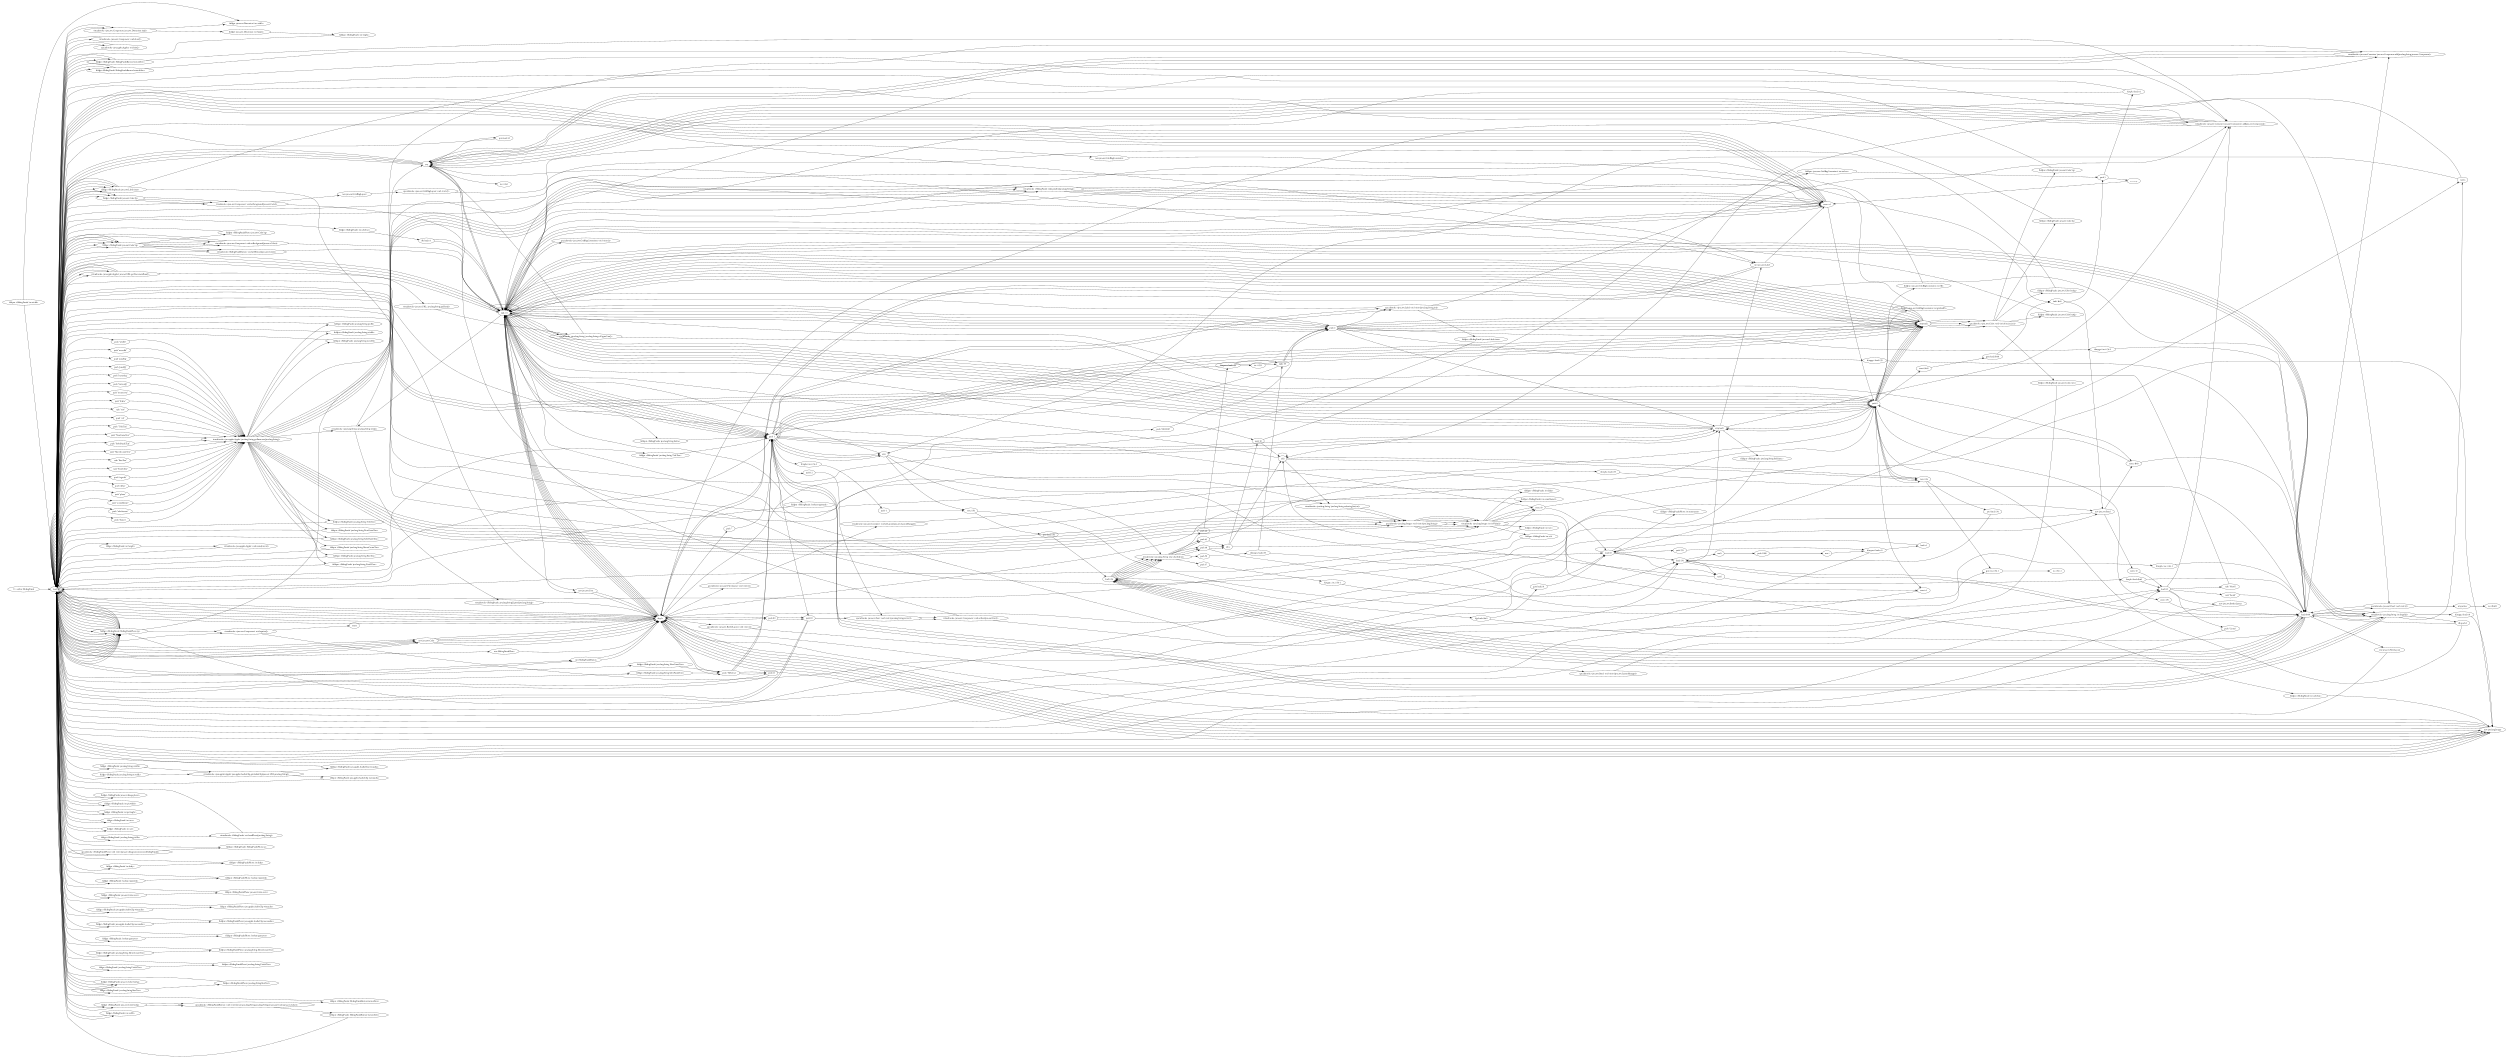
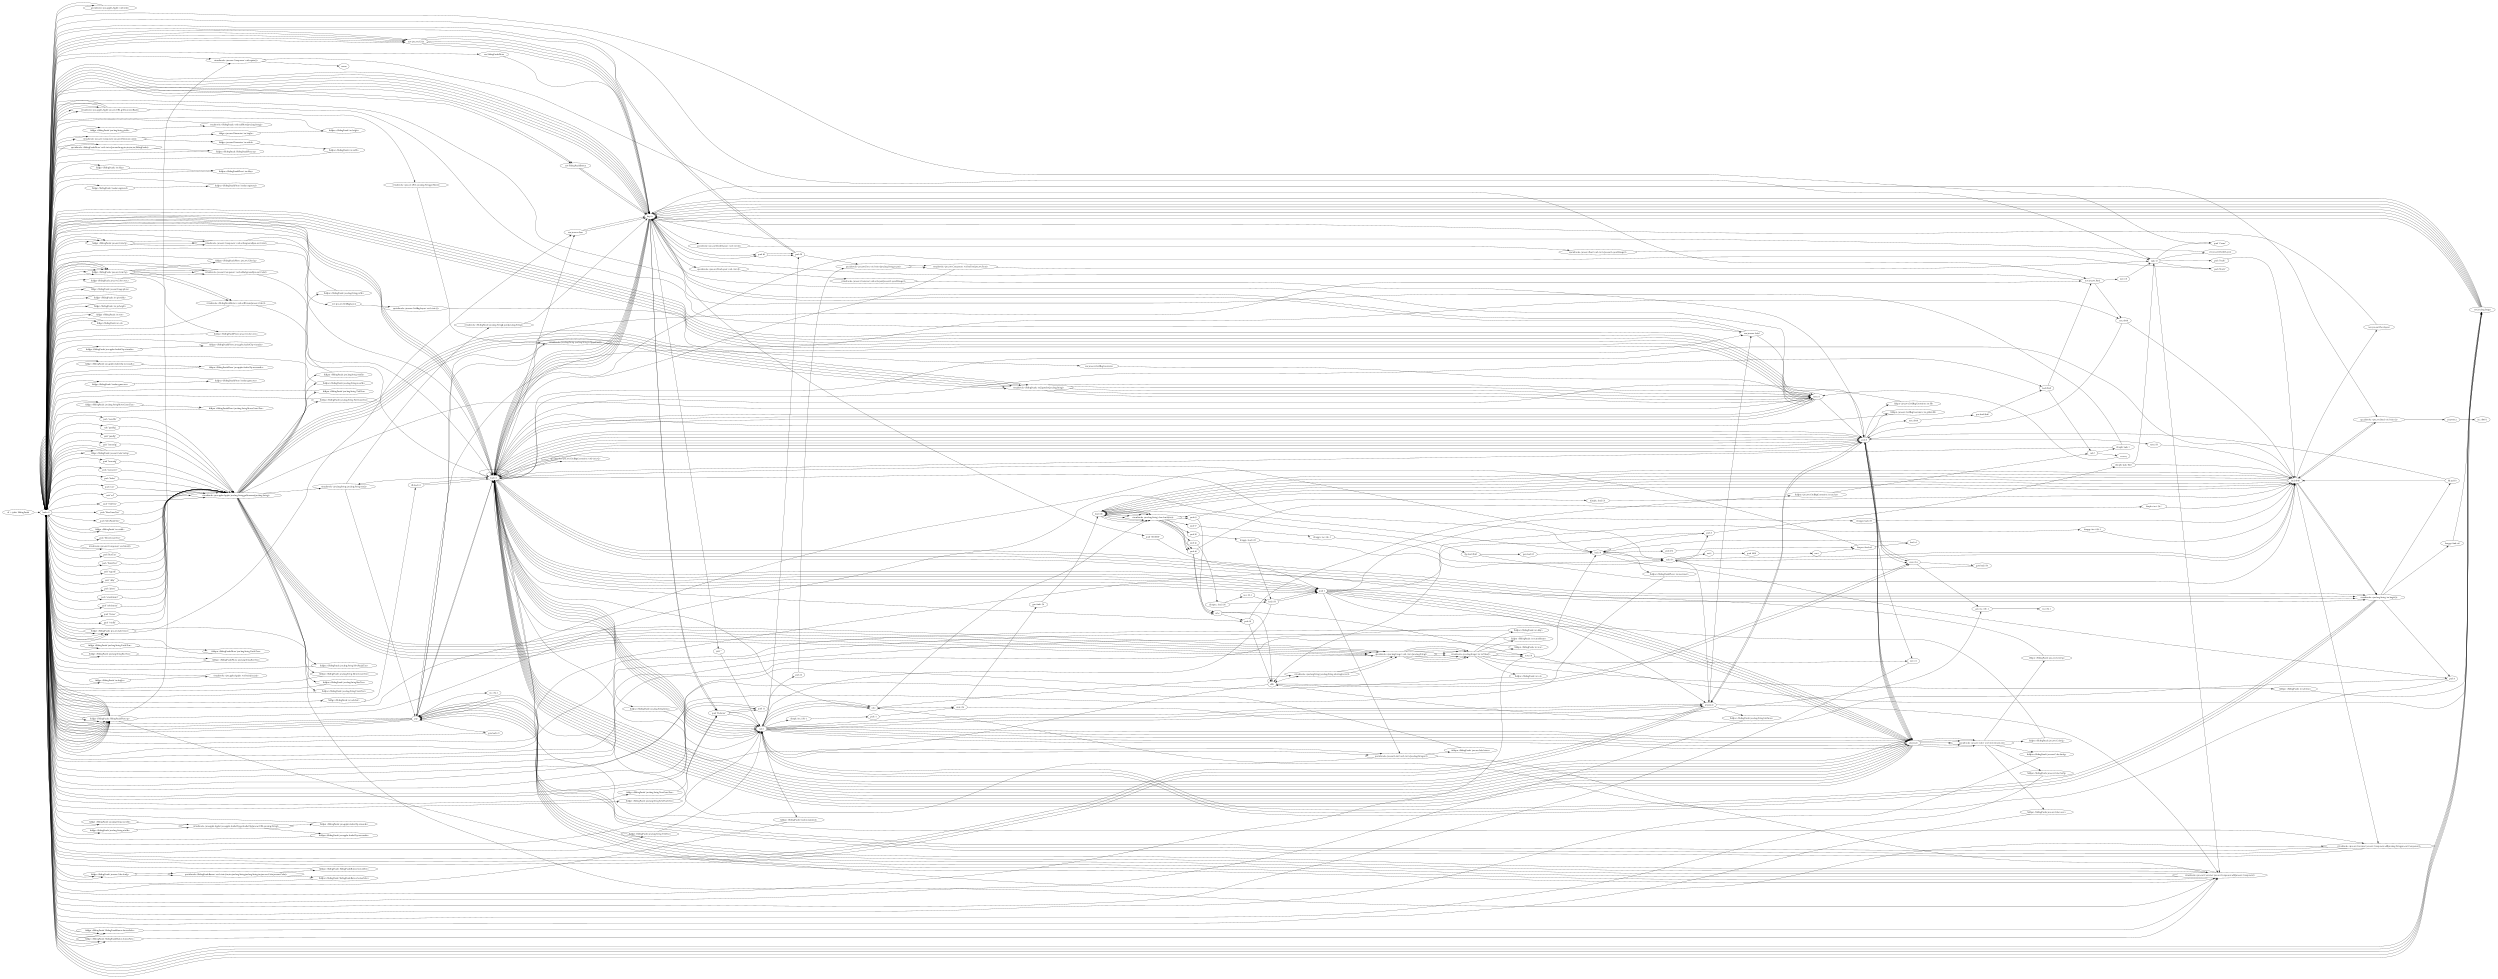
edge "fieldput <SlidingPuzzle: int width>" -> "fieldget <java.awt.Dimension: int width>": reversed
